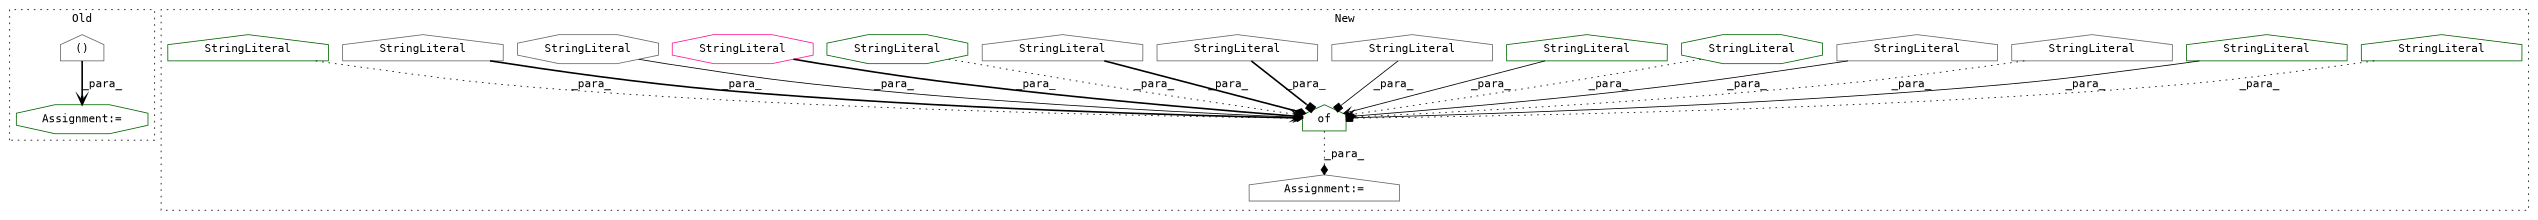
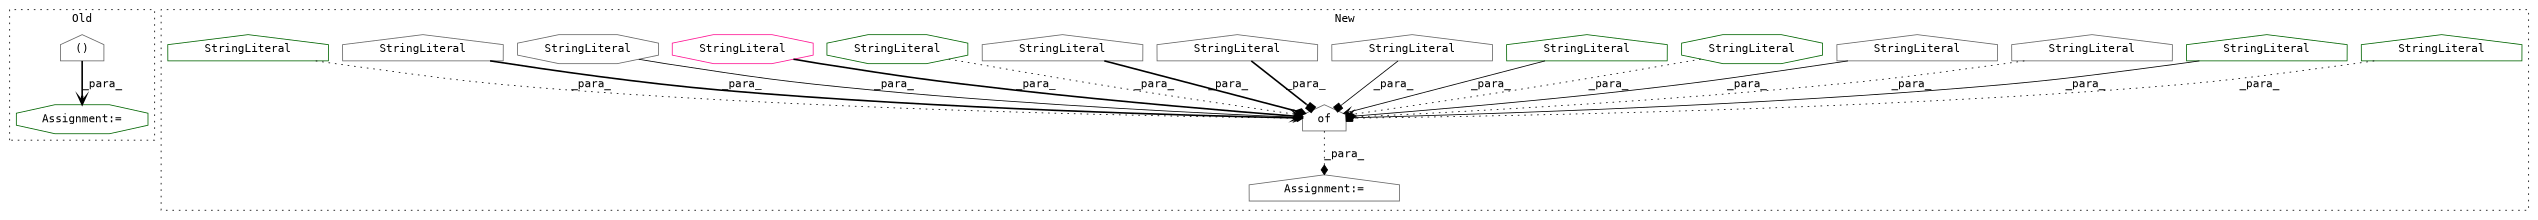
node "of": color darkgreen -> gray40
